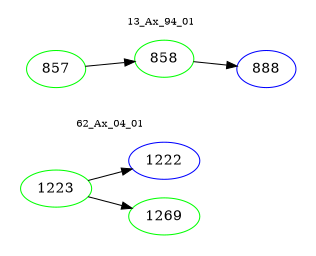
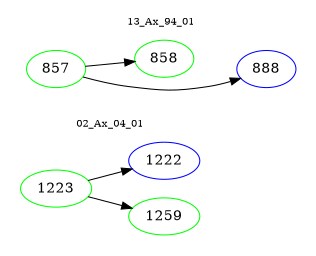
edge "858" -> "888": now "857" -> "888"
cluster "62_Ax_04_01": label "62_Ax_04_01" -> "02_Ax_04_01"
node "1269": label "1269" -> "1259"
